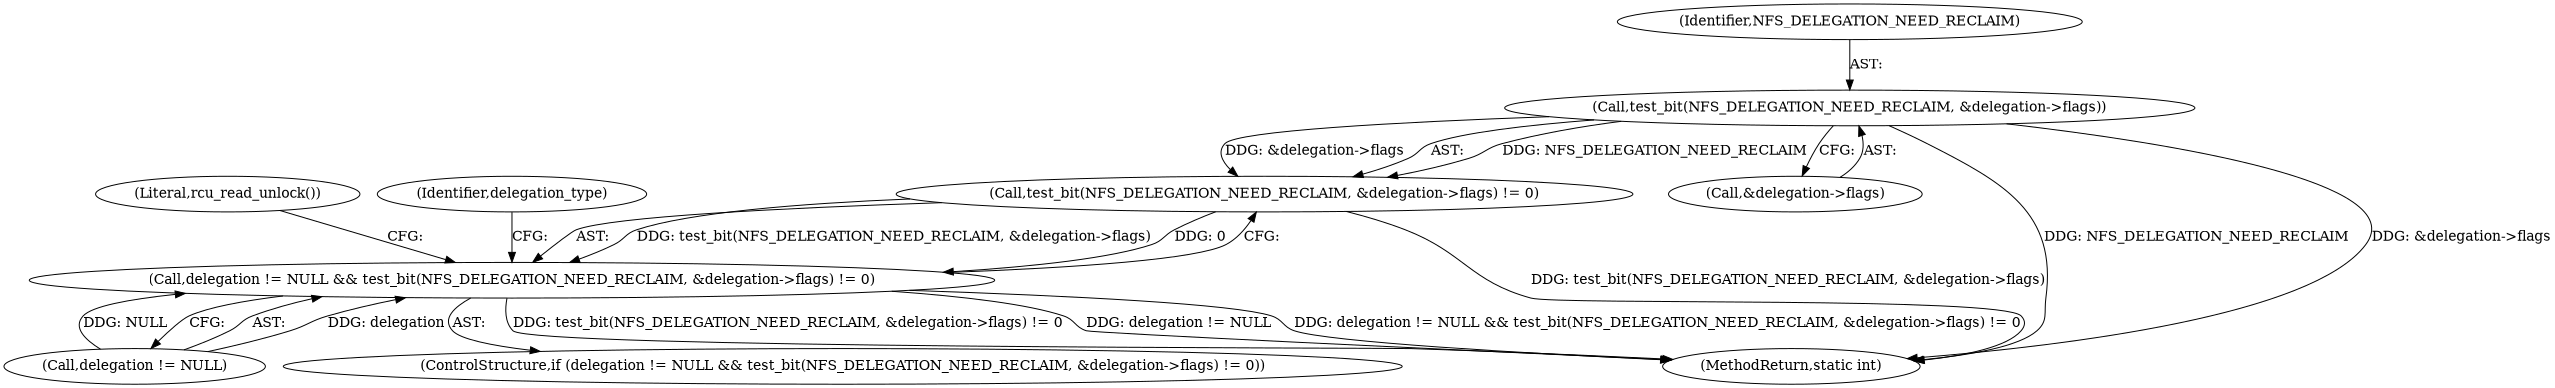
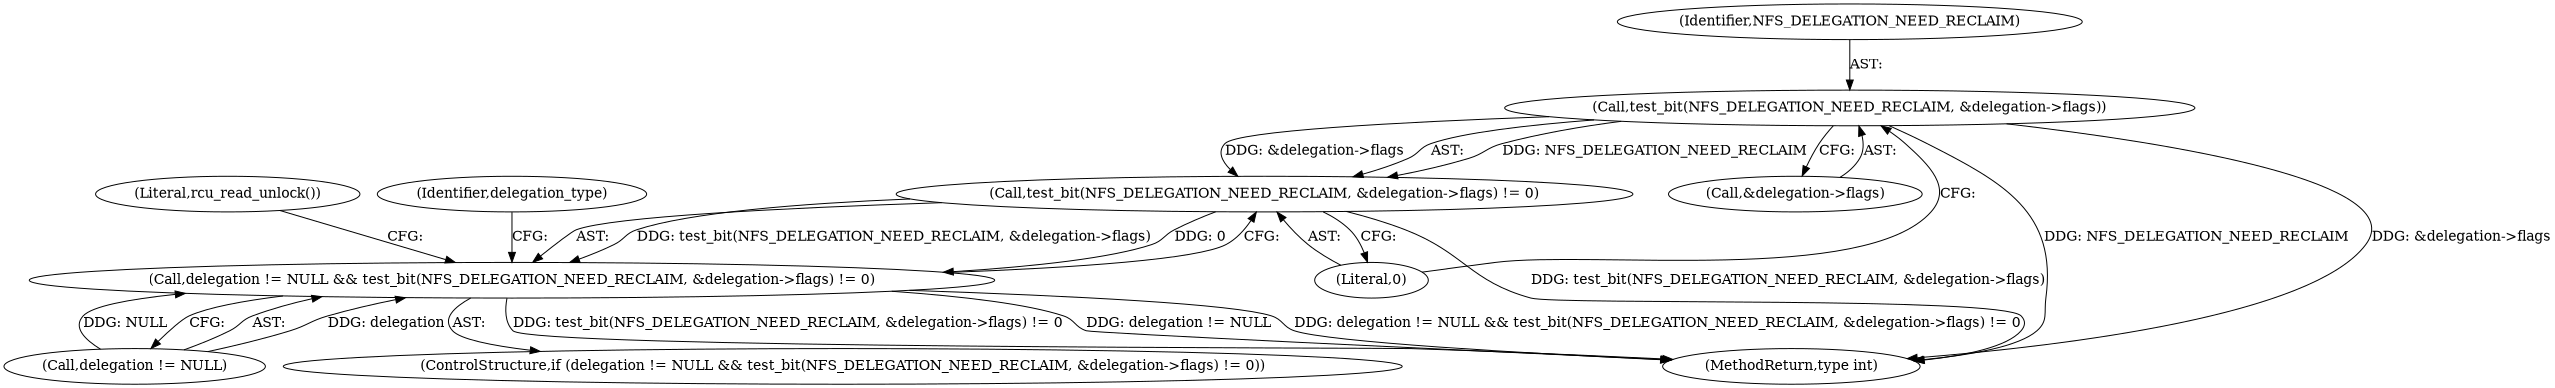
node "(Literal,0)": added
node "(MethodReturn,static int)": label "(MethodReturn,static int)" -> "(MethodReturn,type int)"
